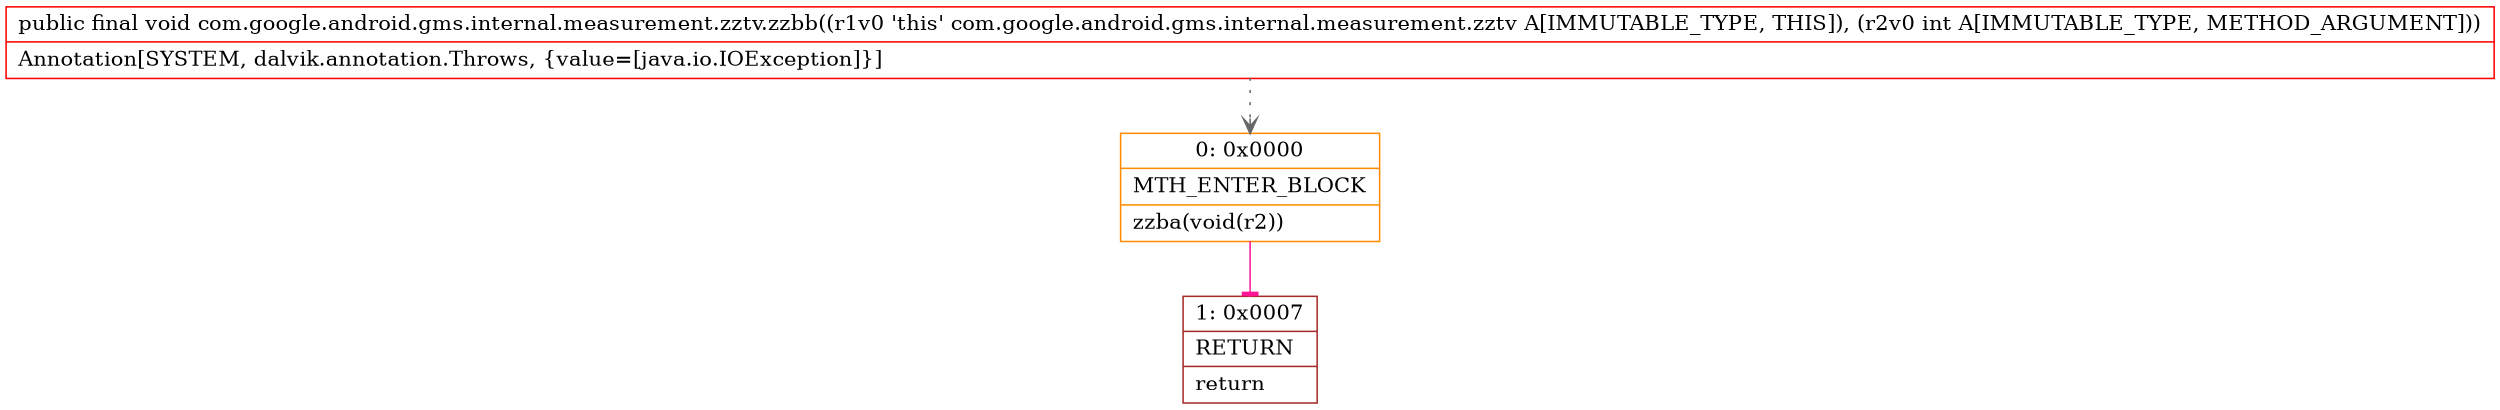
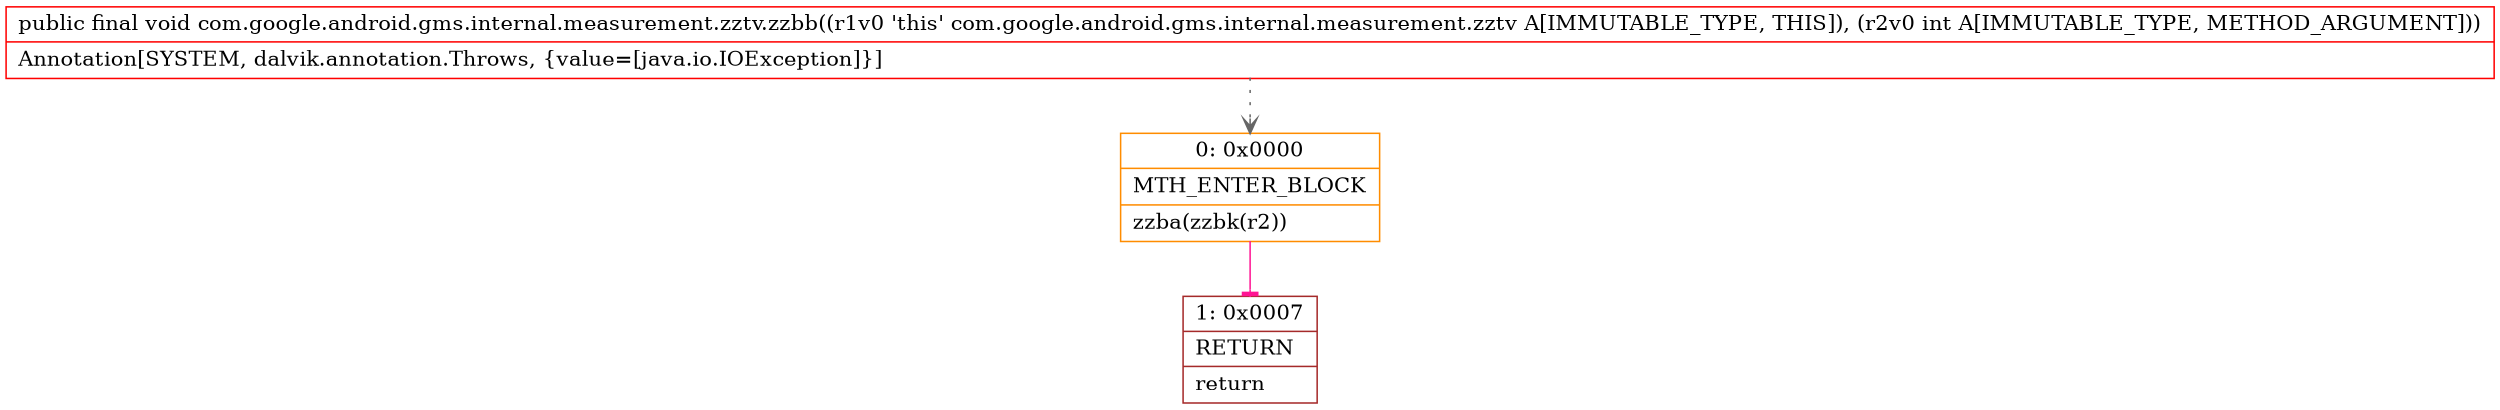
node "0: 0x0000": text "zzba(void(r2))" -> "zzba(zzbk(r2))"
